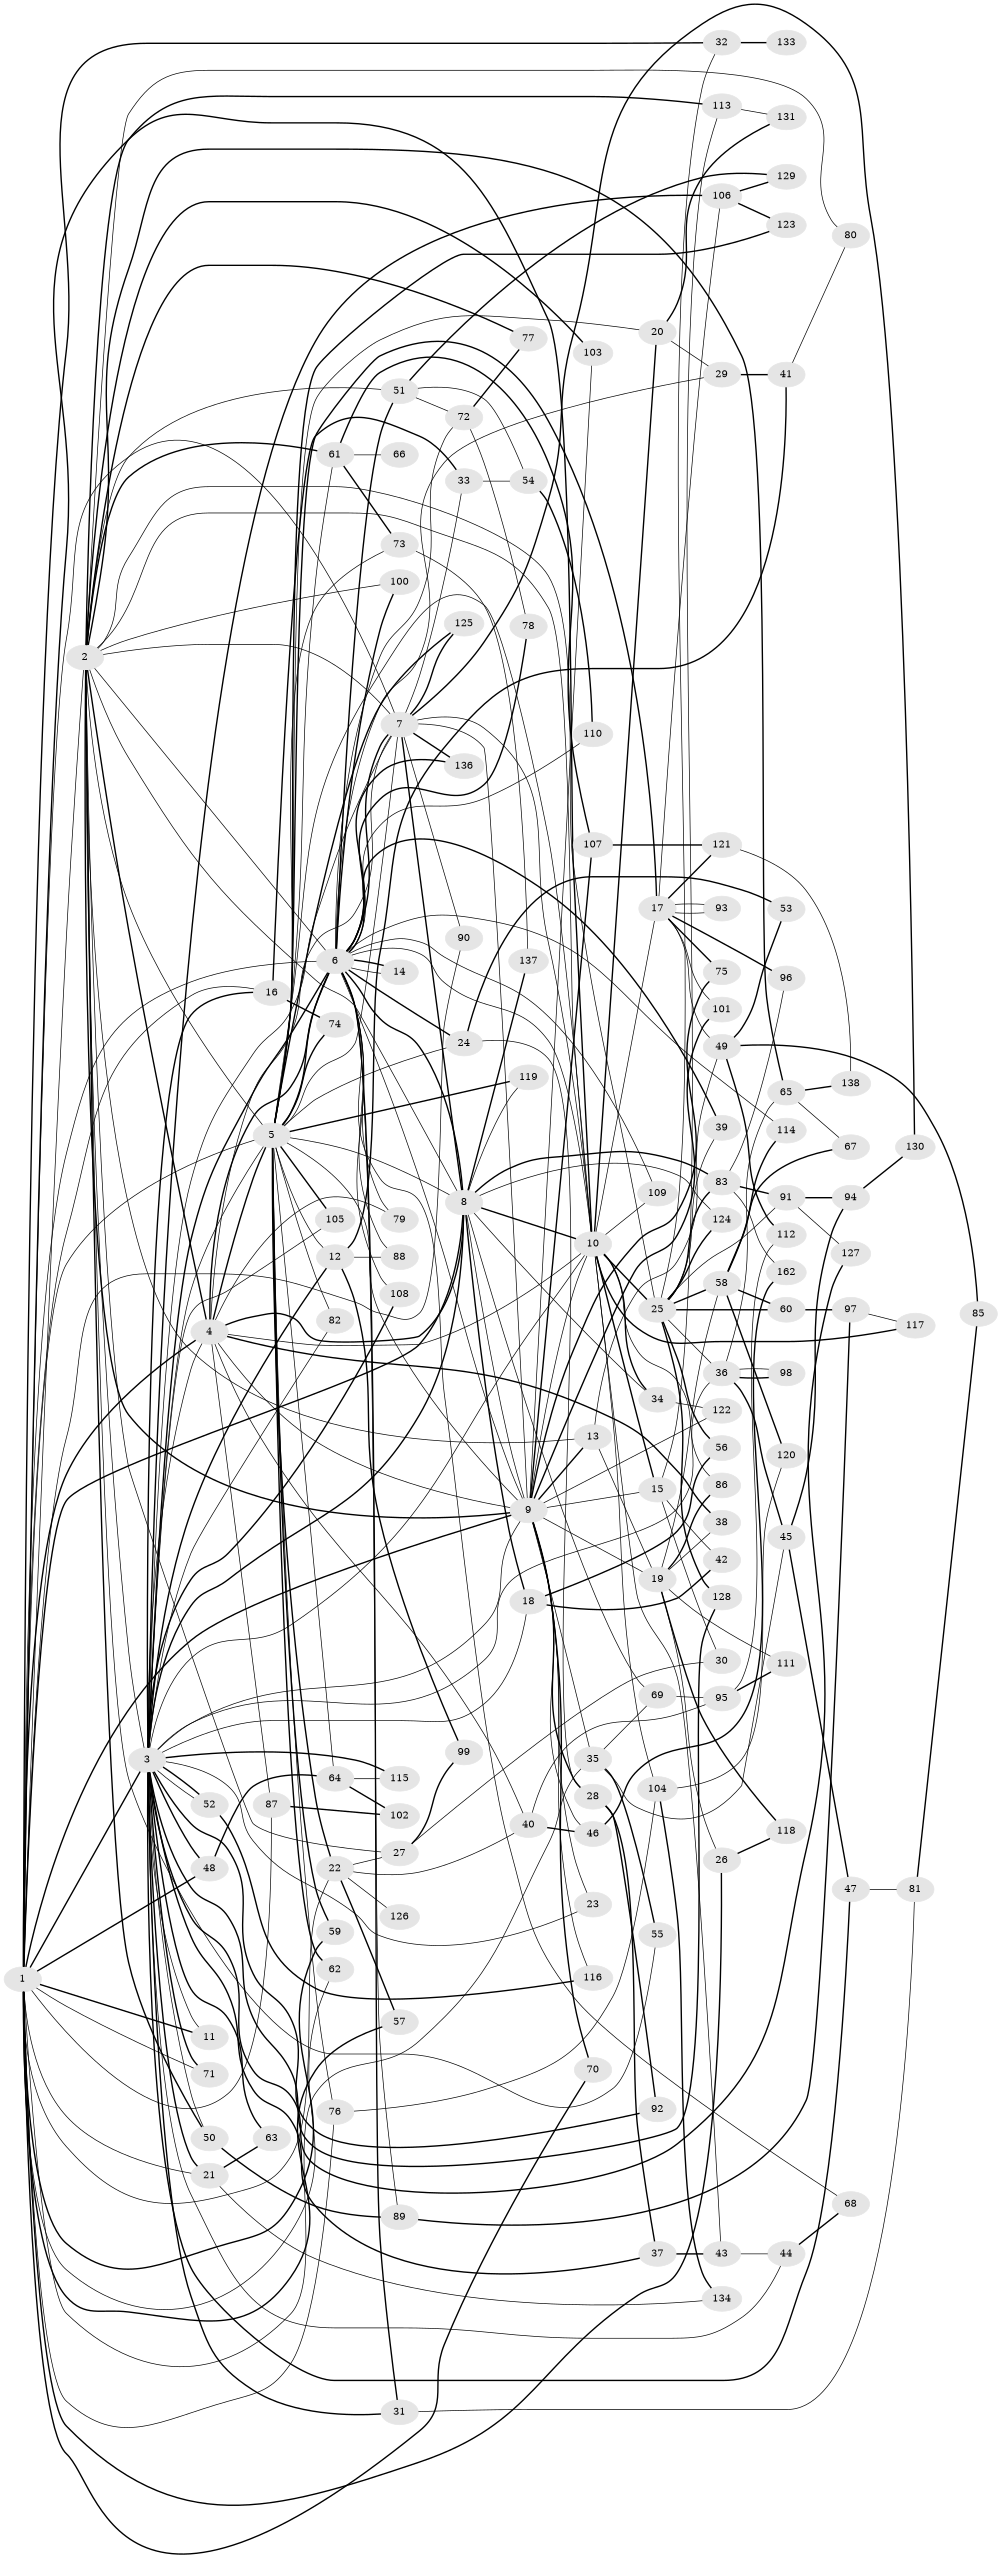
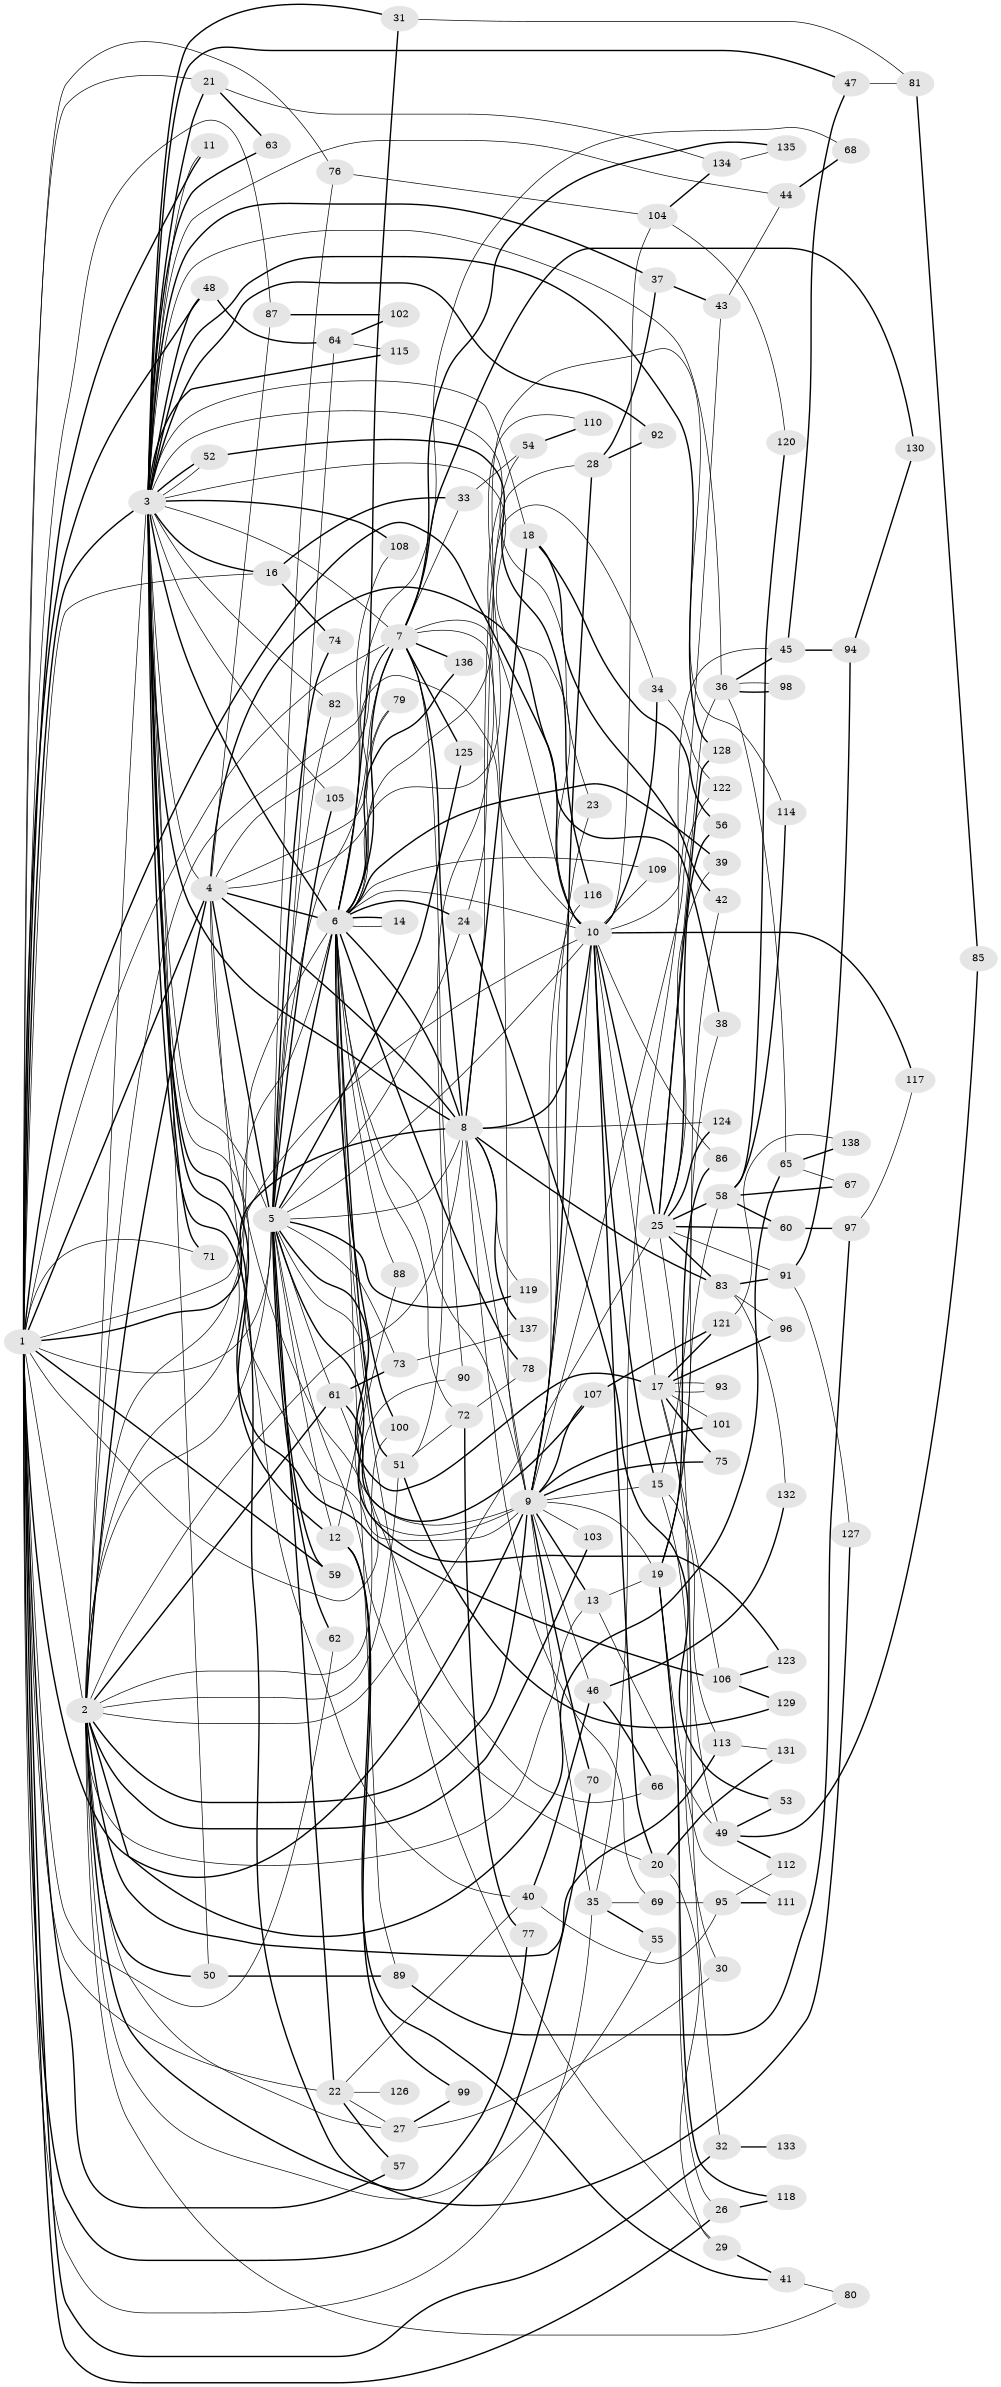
node "135": added
node "162": label "162" -> "132"
edge "46" -- "66": added
